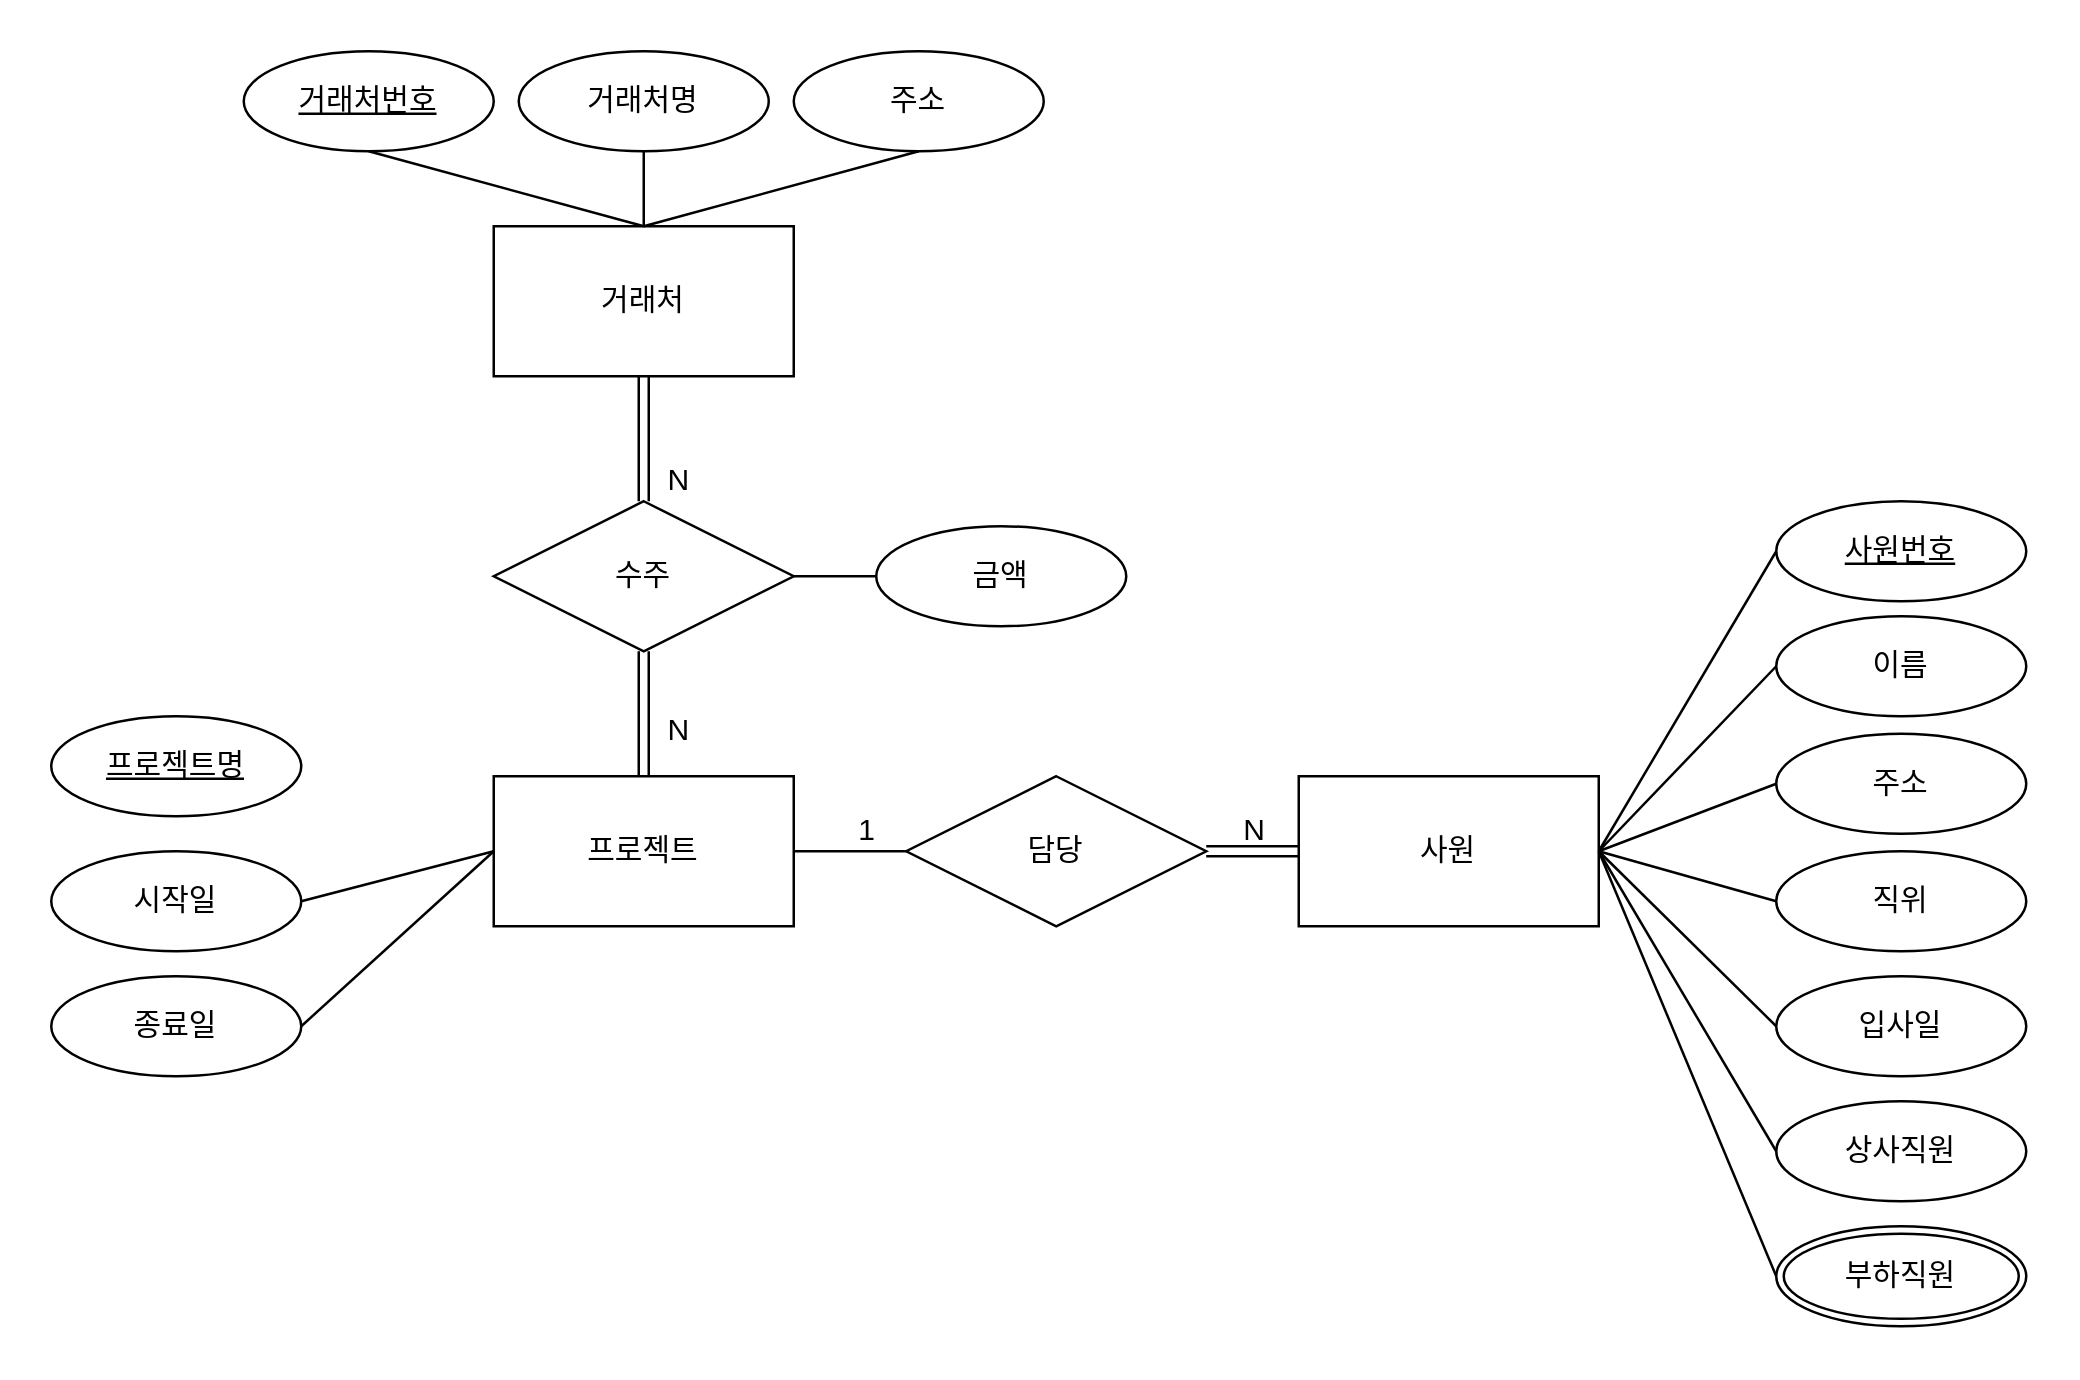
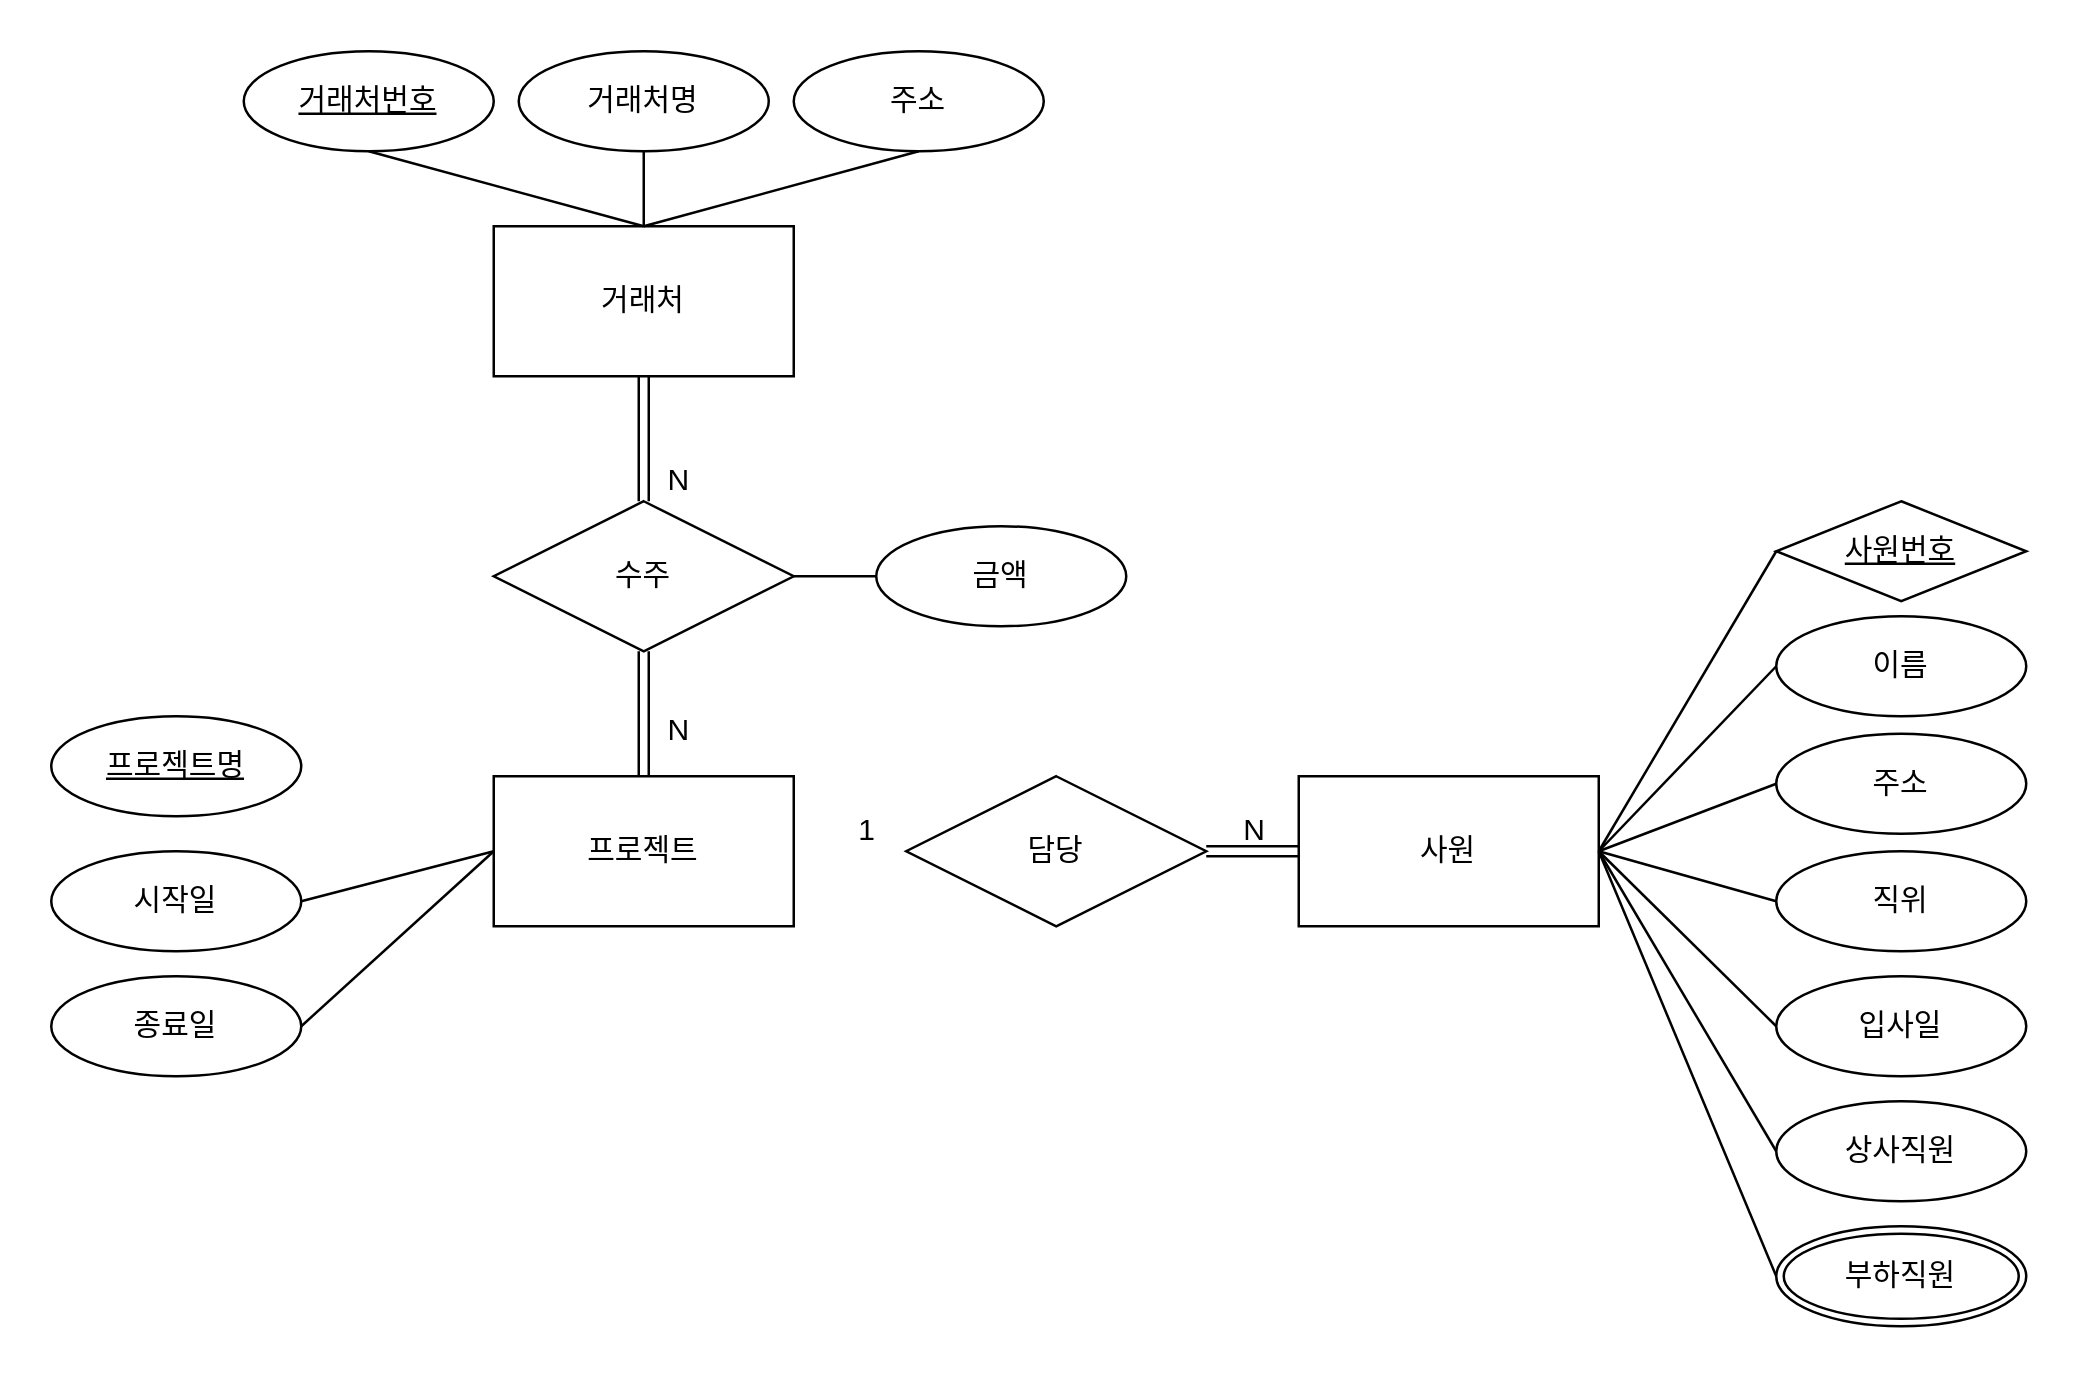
node "사원번호": shape ellipse -> diamond
edge "프로젝트" -- "담당": removed
